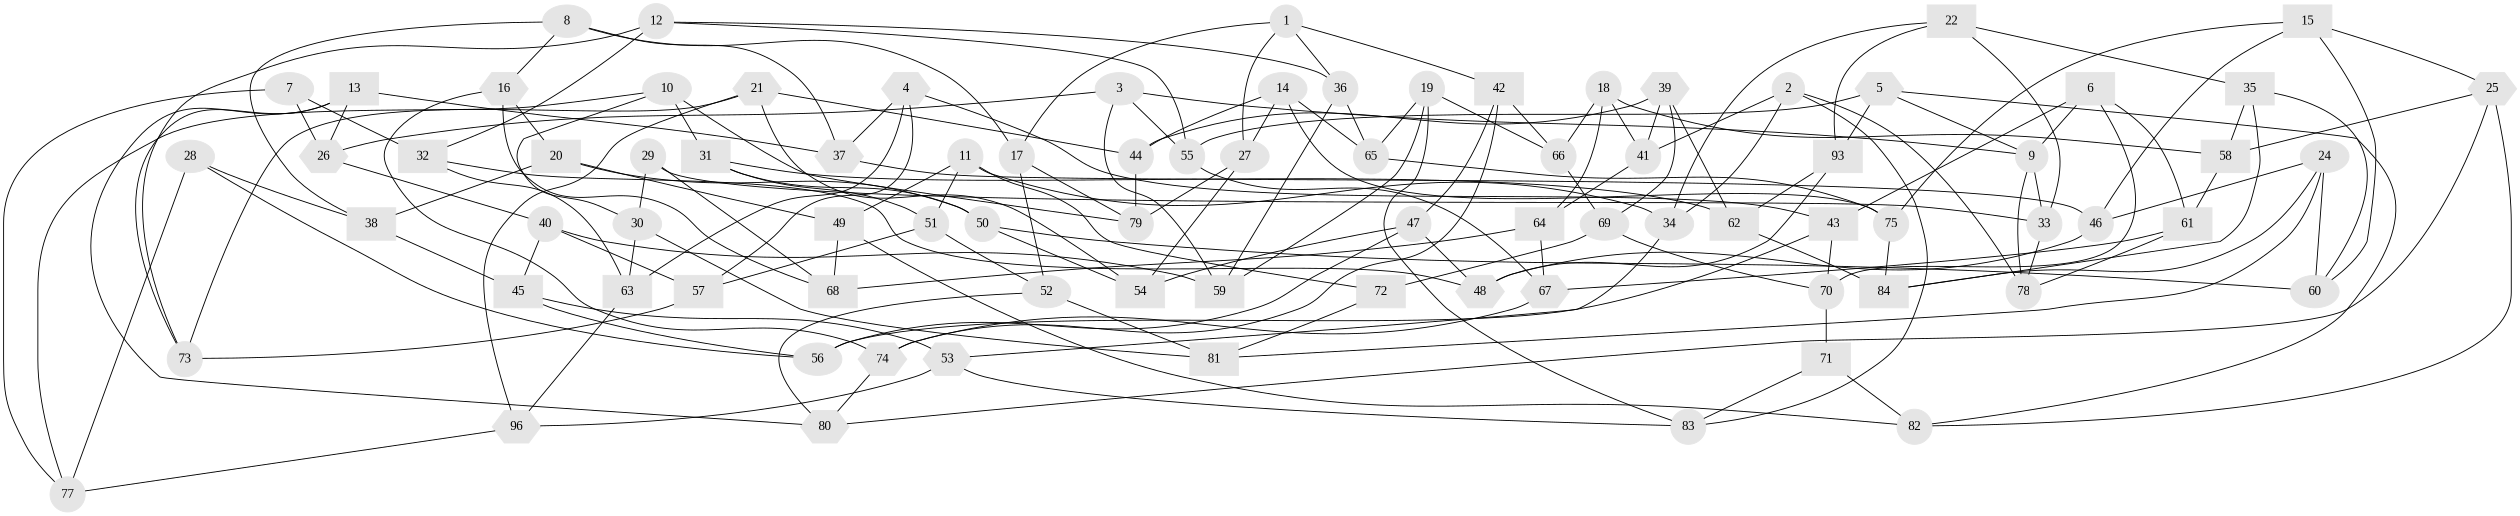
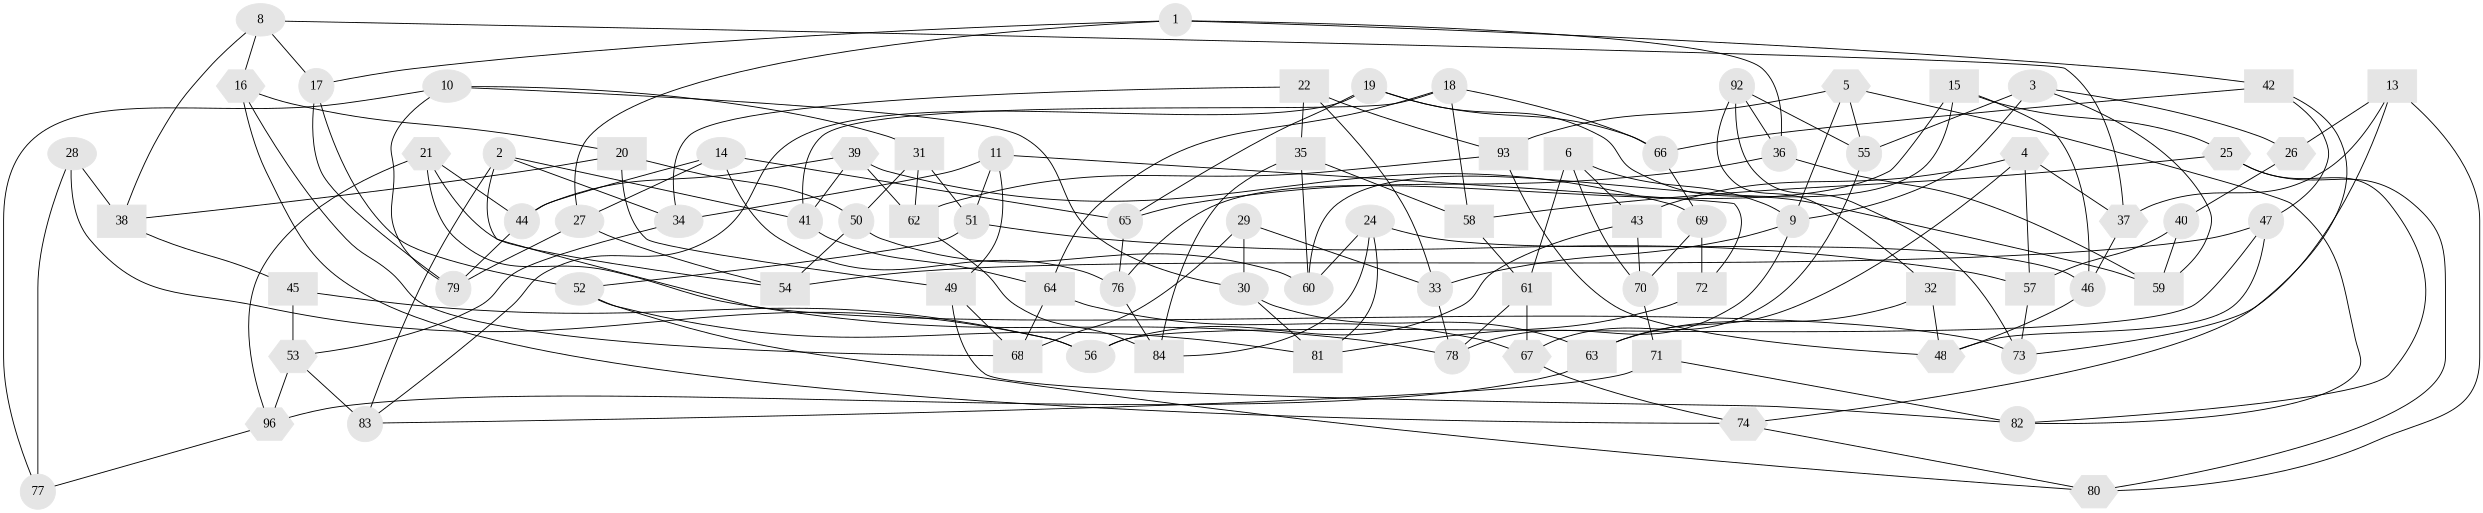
node "12": label "12" -> "92"
node "7": removed
node "75": label "75" -> "76"
edge "40" -- "45": removed
